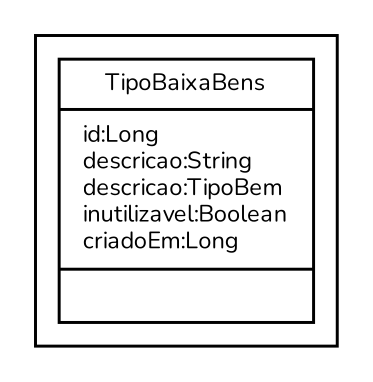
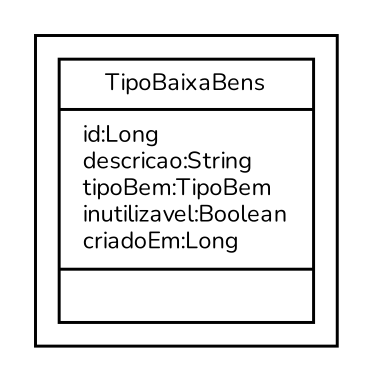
node "TipoBaixaBens": text "descricao:TipoBem" -> "tipoBem:TipoBem"
